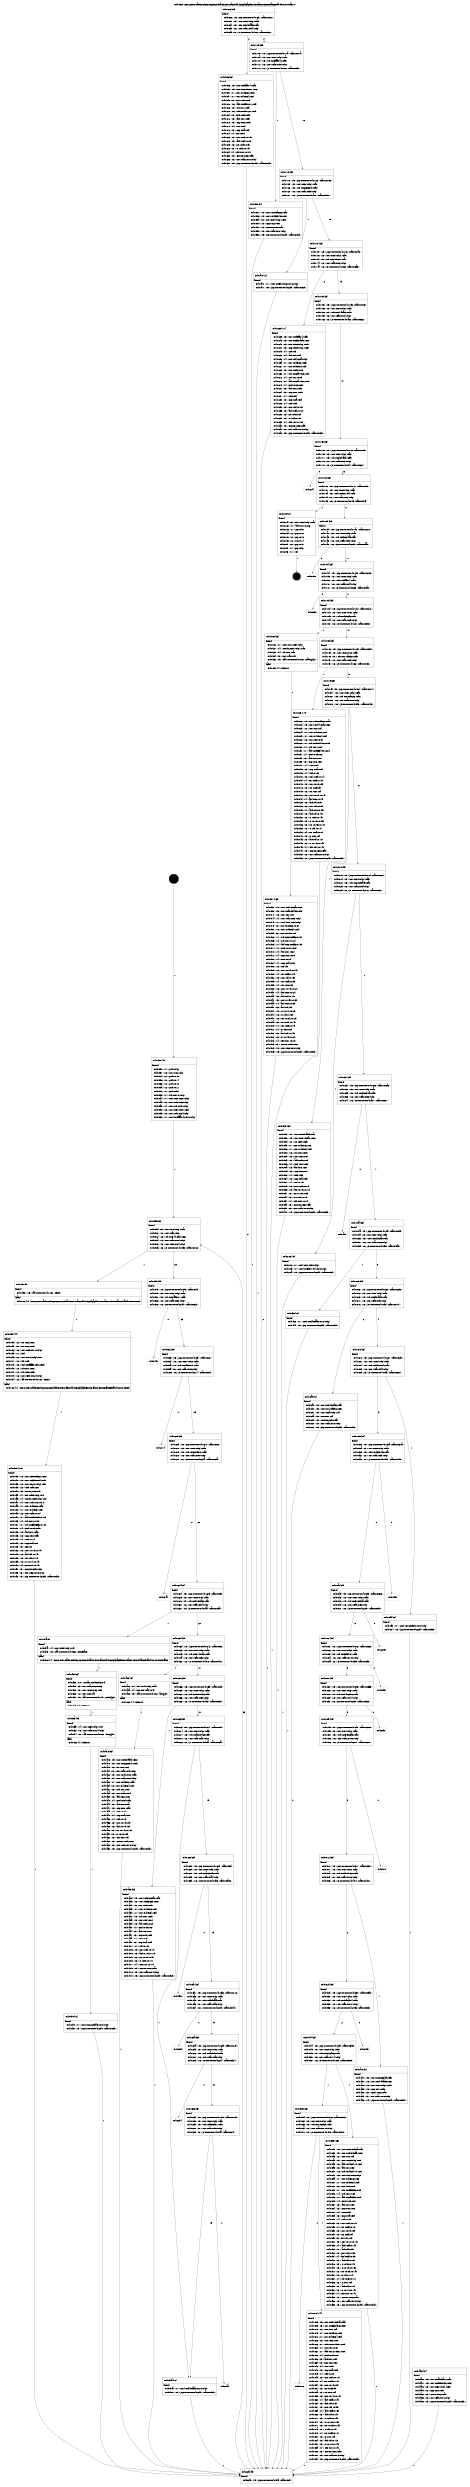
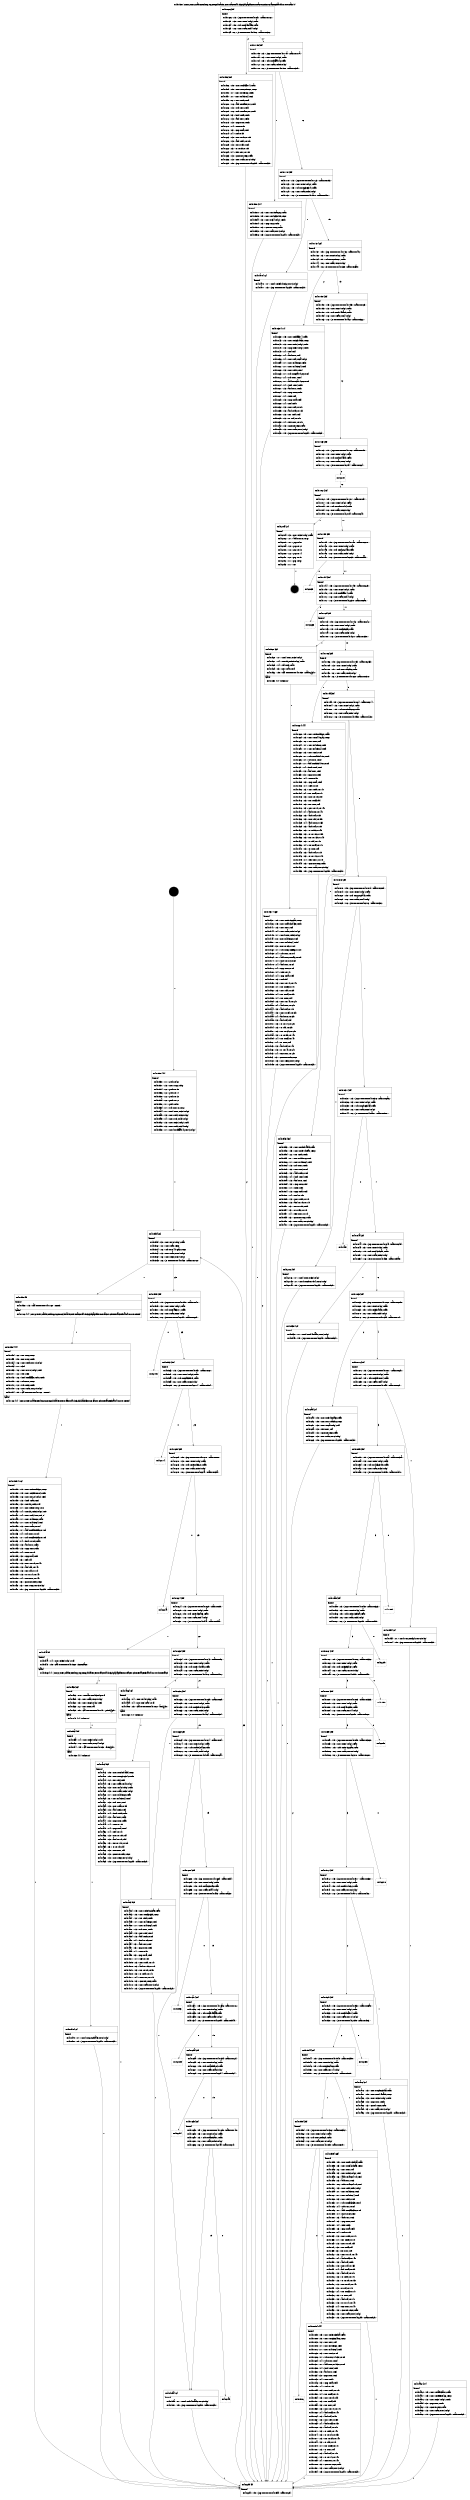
edge "0x401769 [25]" -> "0x401782 [25]": now "0x4021f4" -> "0x401782 [25]"
